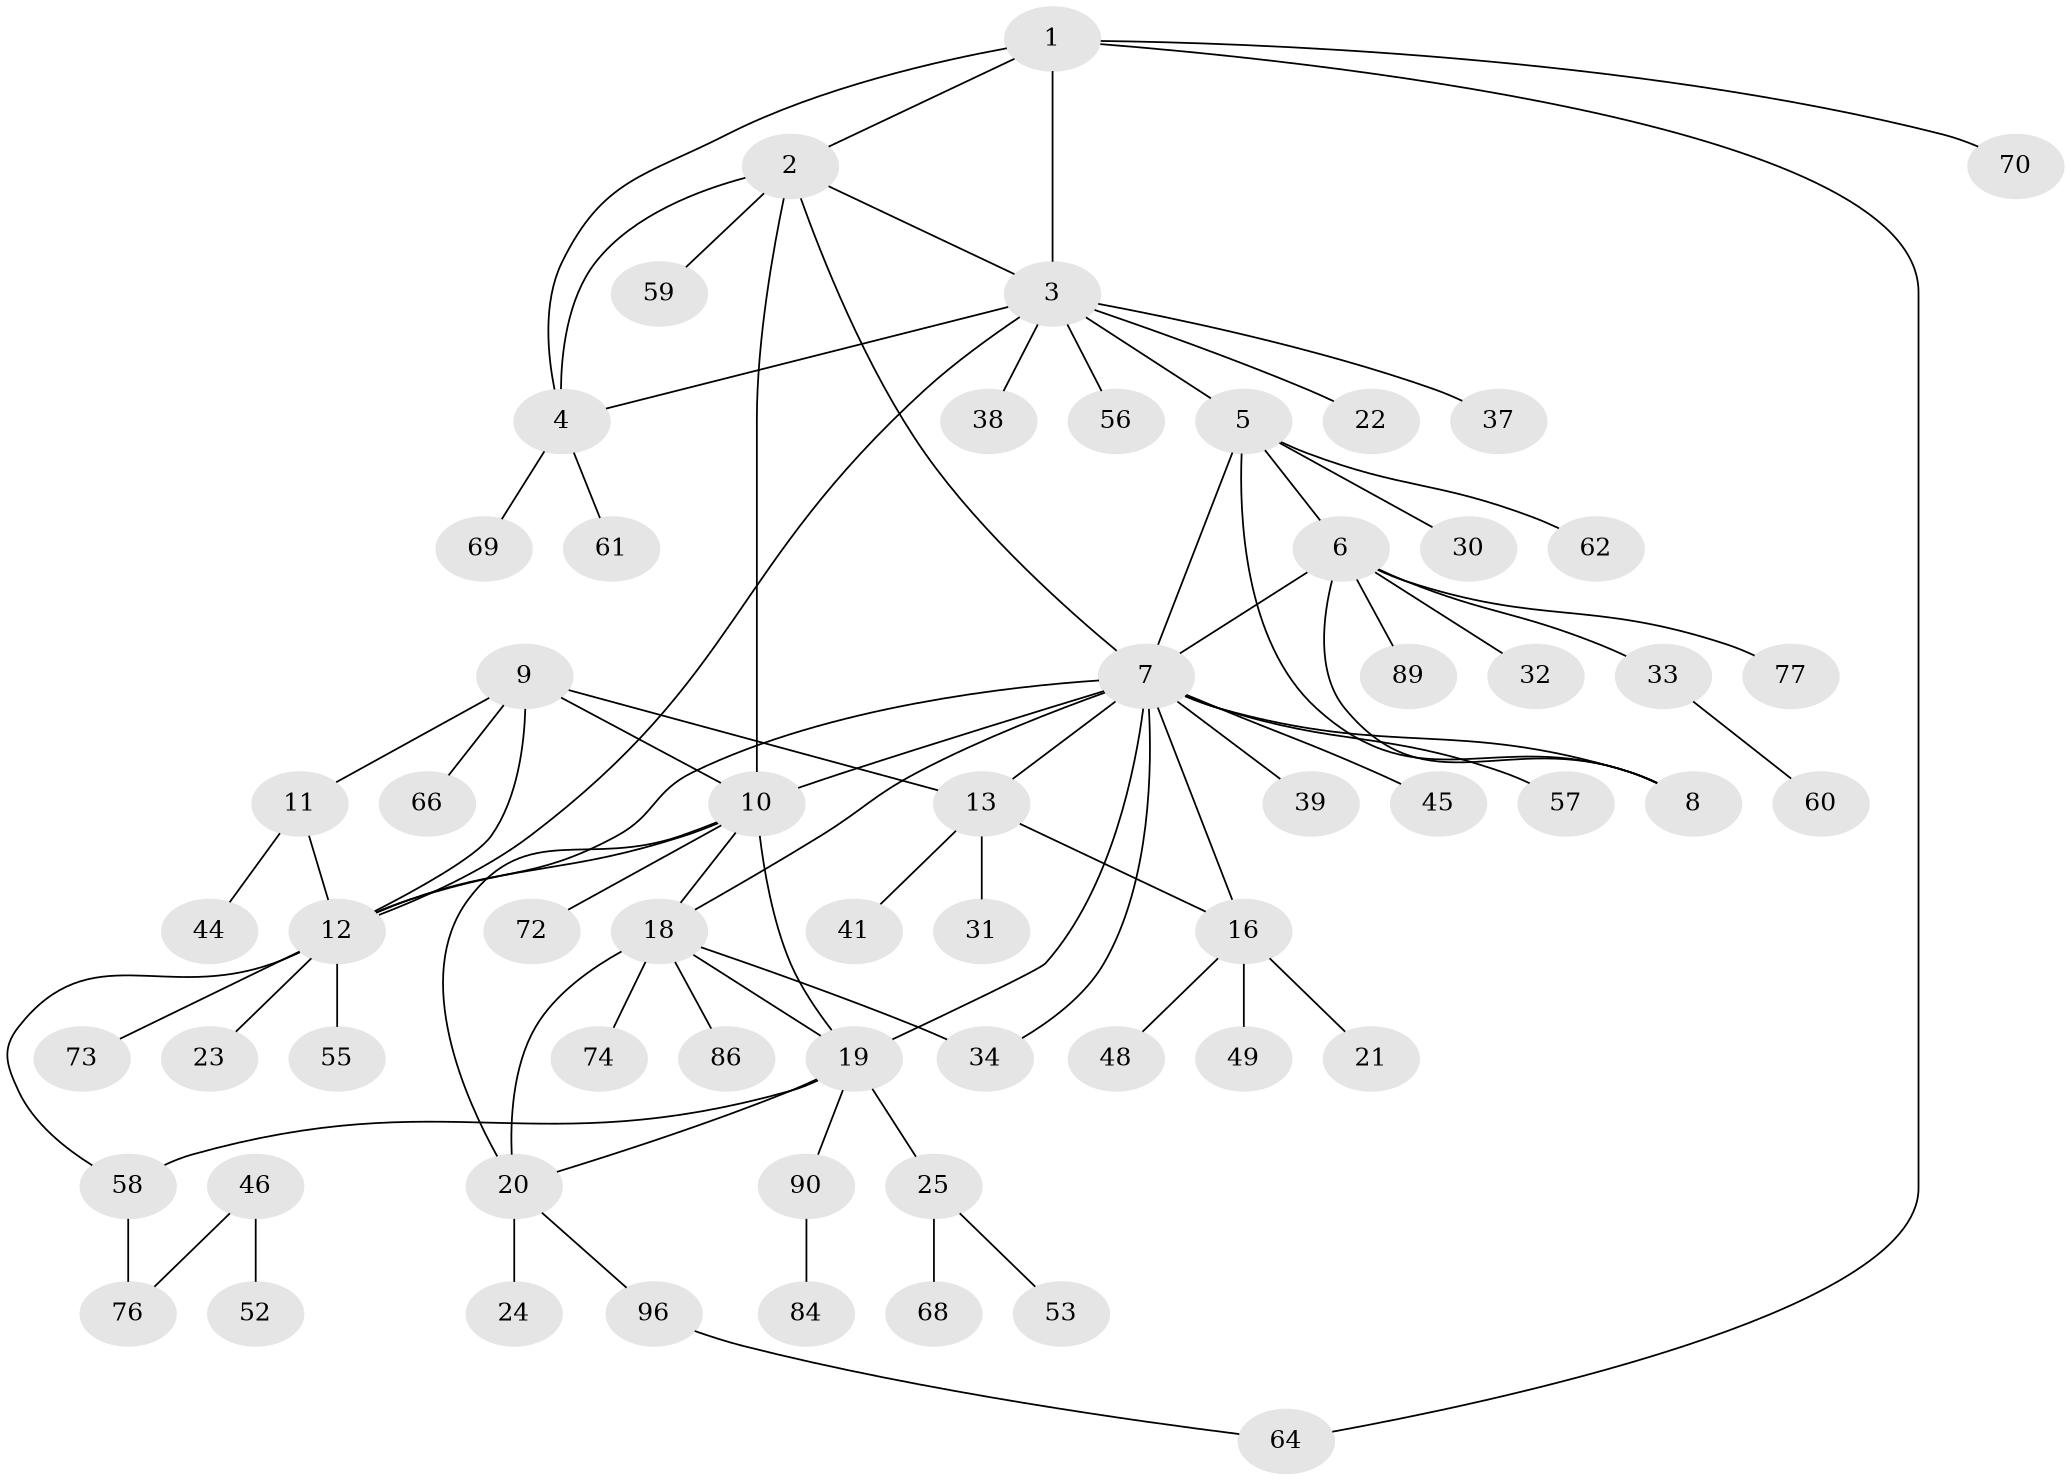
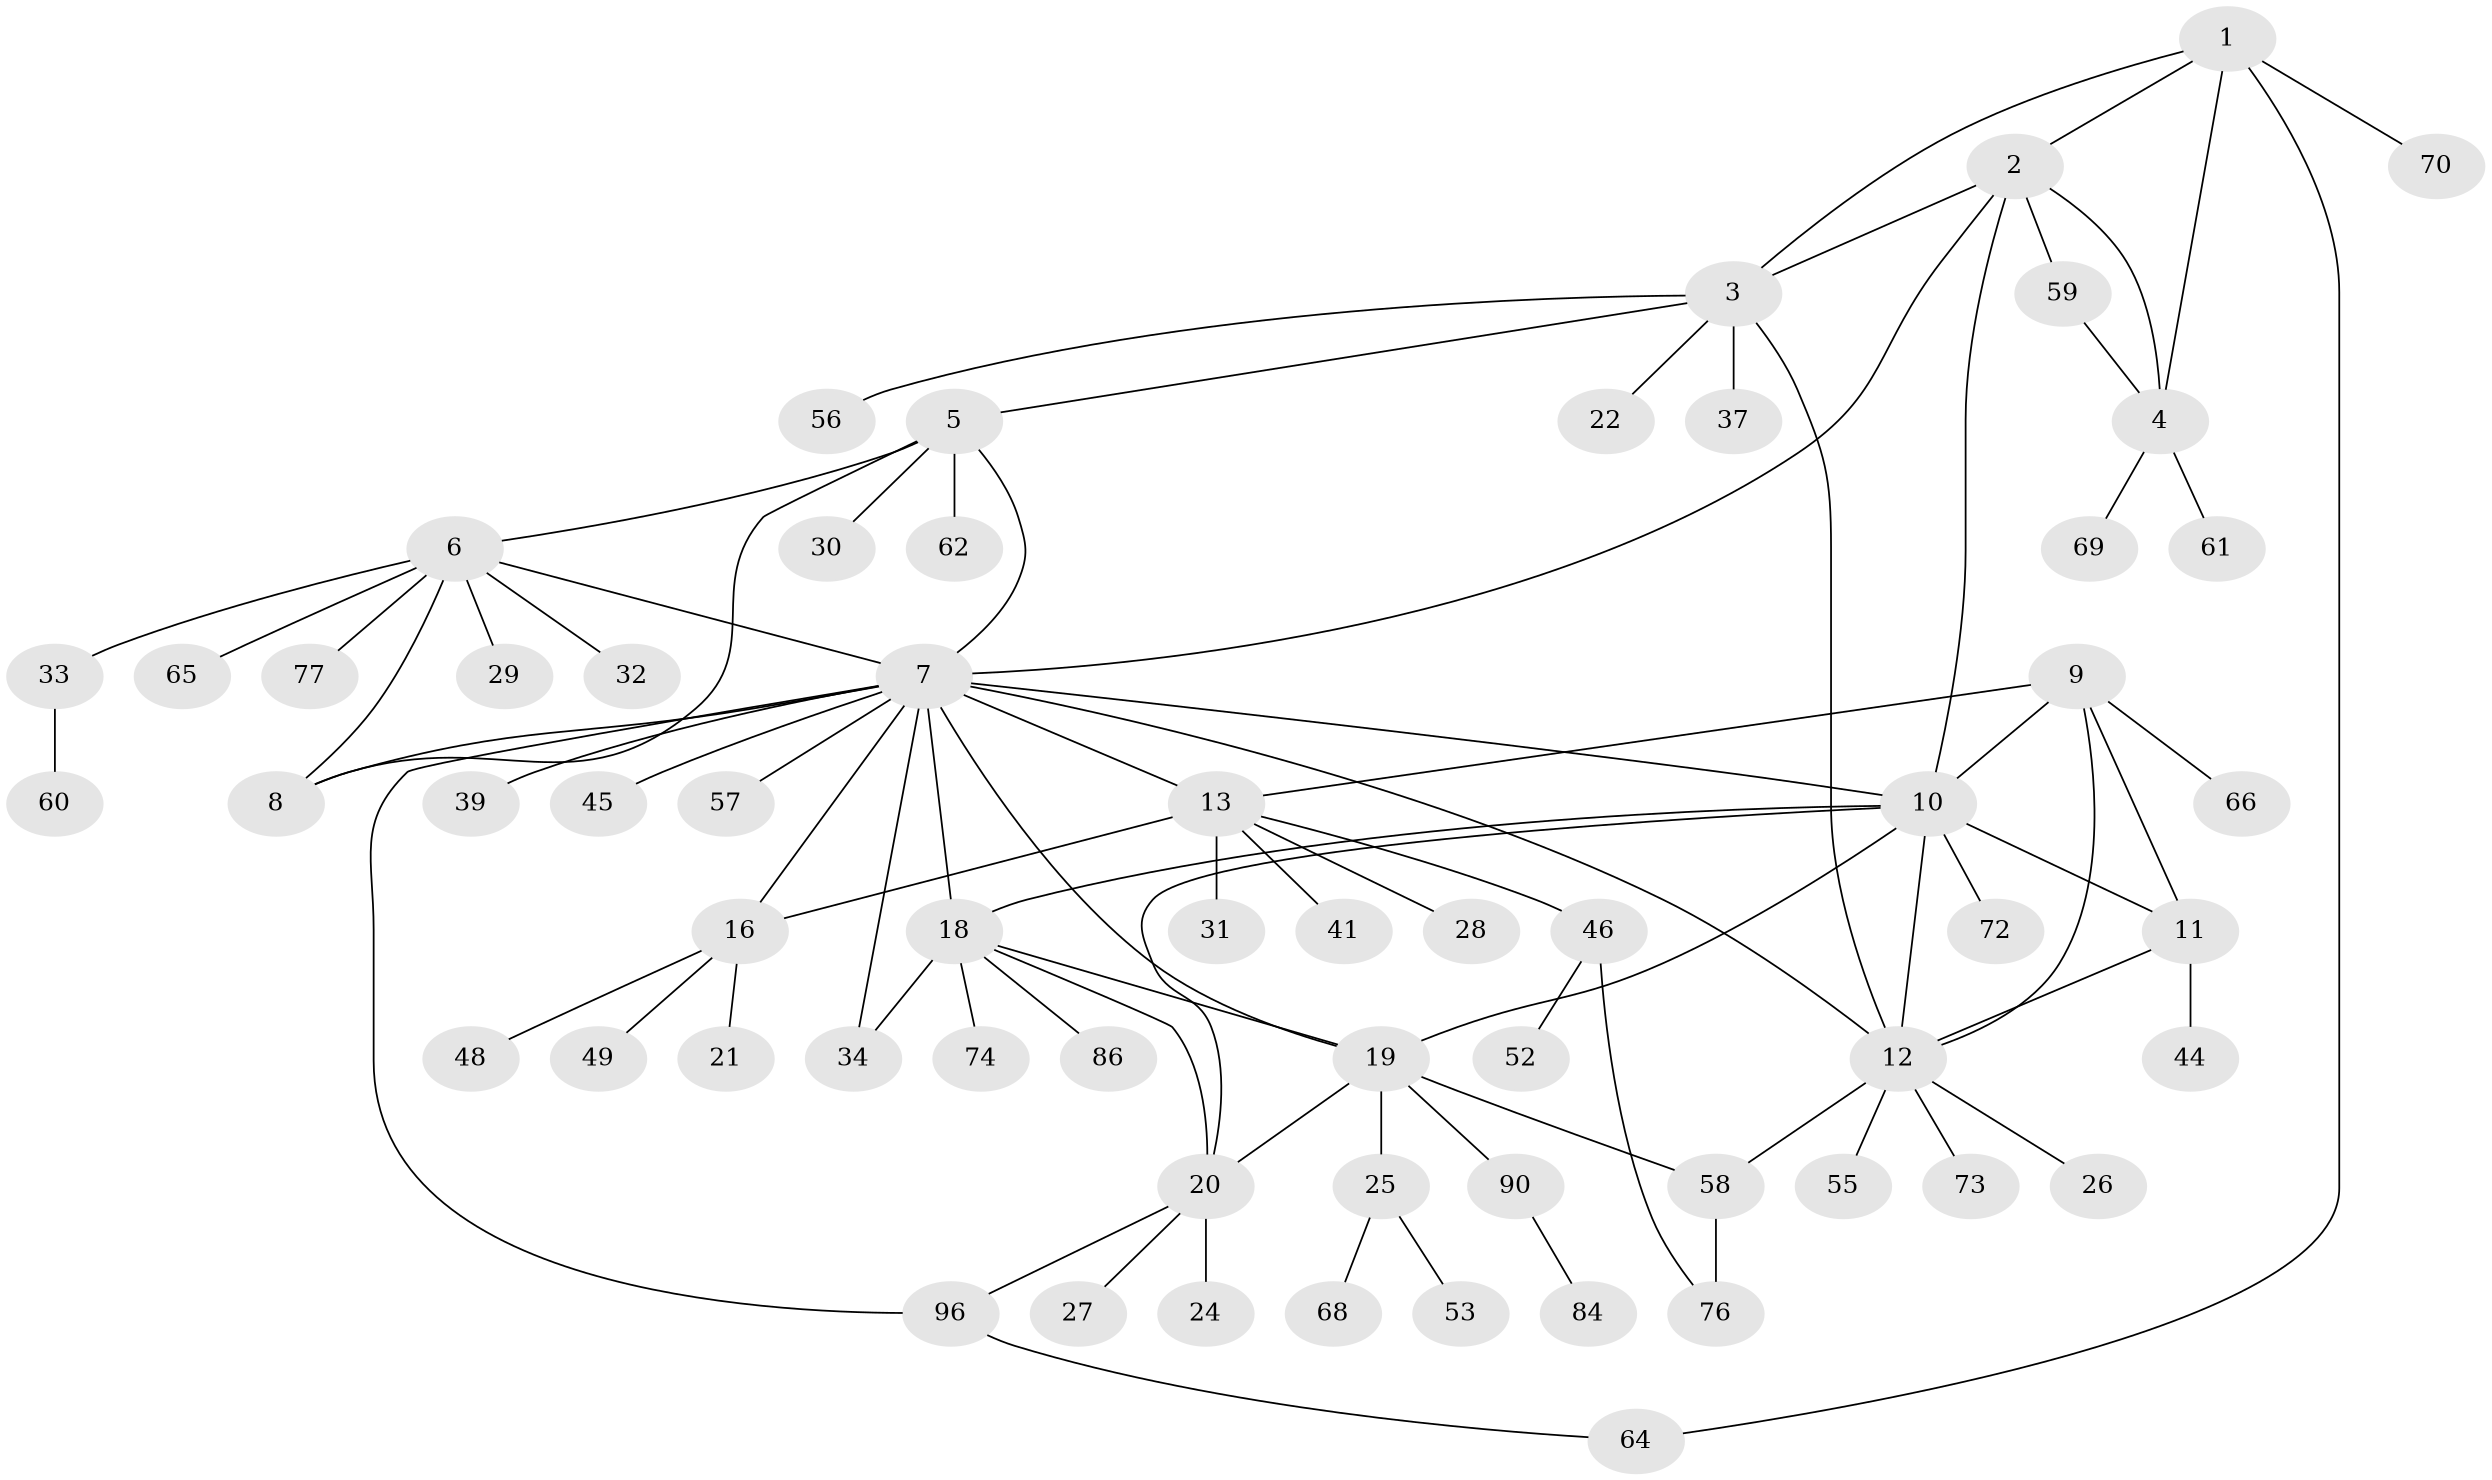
edge "3" -- "4": now "59" -- "4"
node "38": removed
node "65": added
node "89": label "89" -> "29"
edge "13" -- "46": added
edge "10" -- "11": added
node "28": added
edge "7" -- "96": added
node "23": label "23" -> "26"
node "27": added
